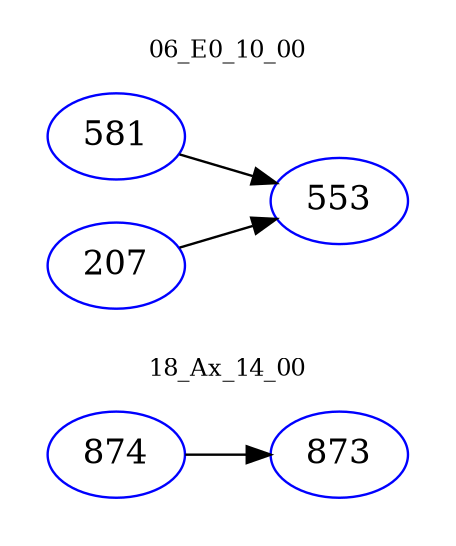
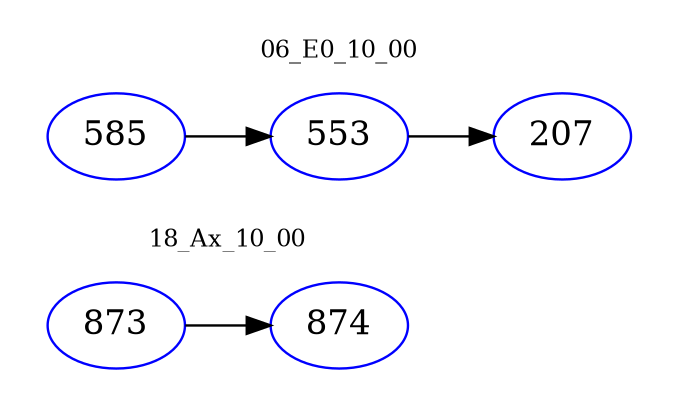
node "581": label "581" -> "585"
edge "207" -> "553": reversed
cluster "18_Ax_14_00": label "18_Ax_14_00" -> "18_Ax_10_00"
edge "874" -> "873": reversed
